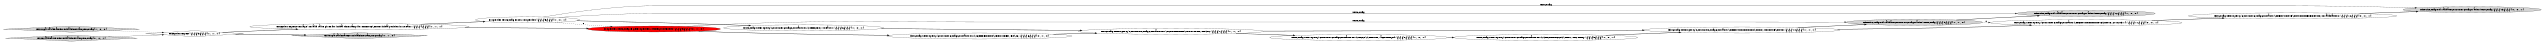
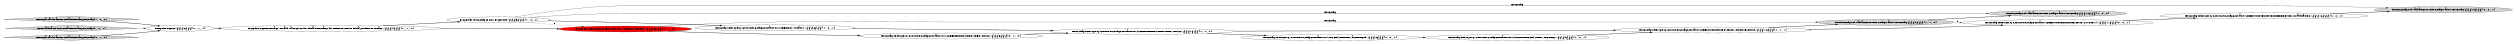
edge "testUnparsableDateForInitialTimestampInConfig['1', '0', '0']" -> "exception.expect()@@@3@@@['1', '1', '1']": style dashed -> bold
node "exception.expect()@@@3@@@['1', '1', '1']": shape diamond -> ellipse
edge "exception.expect()@@@3@@@['1', '1', '1']" -> "testUnparsableDateForInitialTimestampInConfig['0', '1', '0']": reversed
